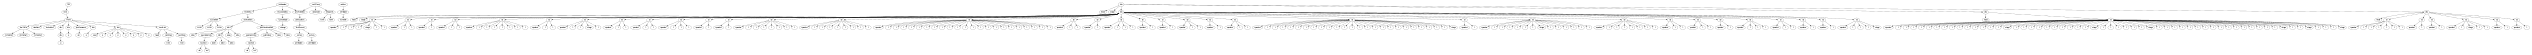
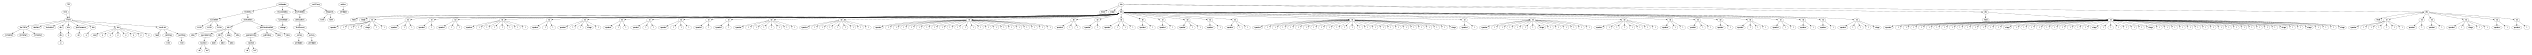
edge "TEI" -> "text": now "TEI" -> "front"
node "classCode": removed
node "surname": removed
